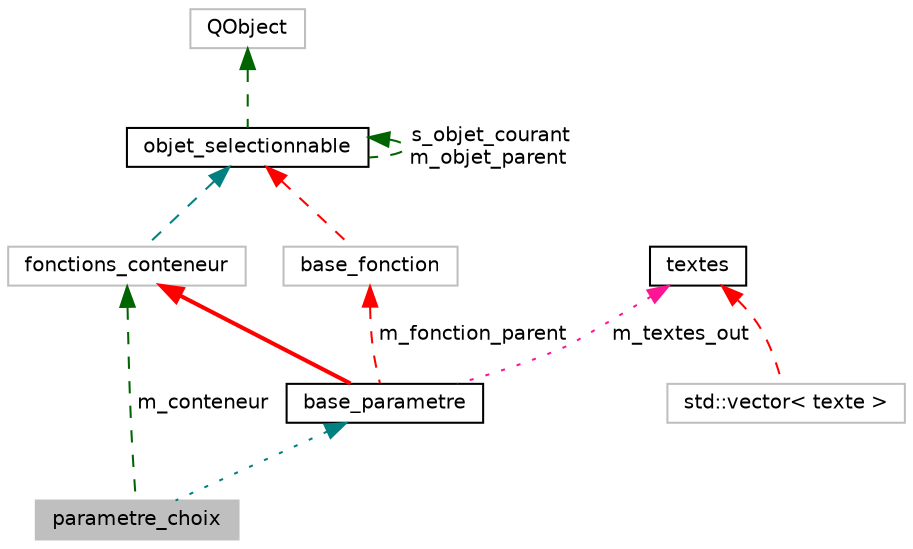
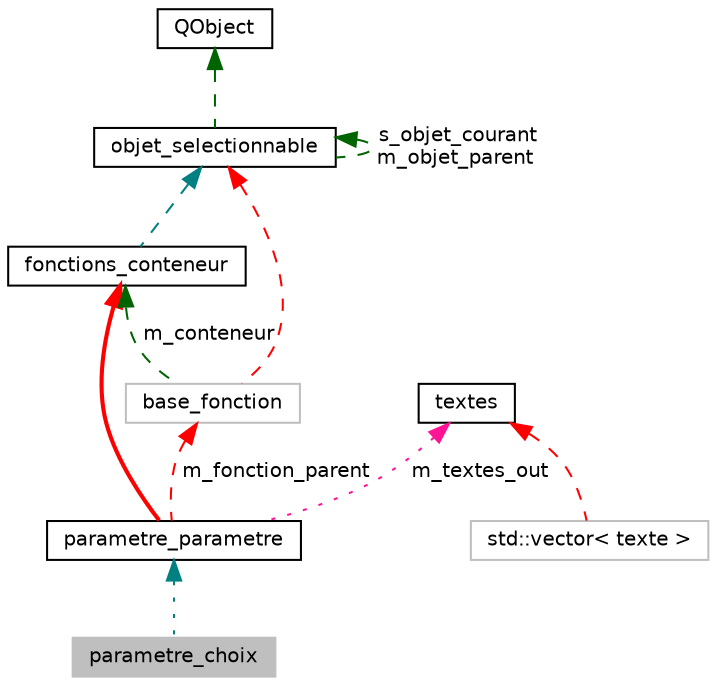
node "QObject": color grey75 -> black
node "fonctions_conteneur": color grey75 -> black
node "base_parametre": label "base_parametre" -> "parametre_parametre"
edge "parametre_choix" -> "fonctions_conteneur": now "base_fonction" -> "fonctions_conteneur"
